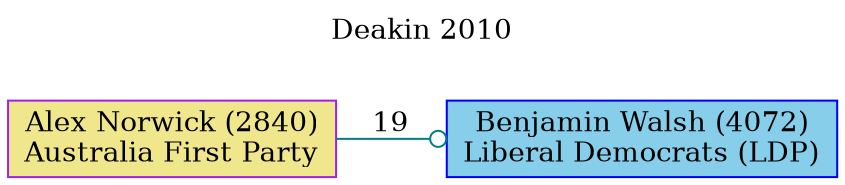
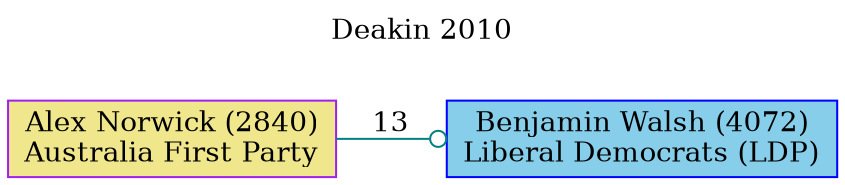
edge "Alex Norwick (2840) Australia First Party" -> "Benjamin Walsh (4072) Liberal Democrats (LDP)": label "19" -> "13"
